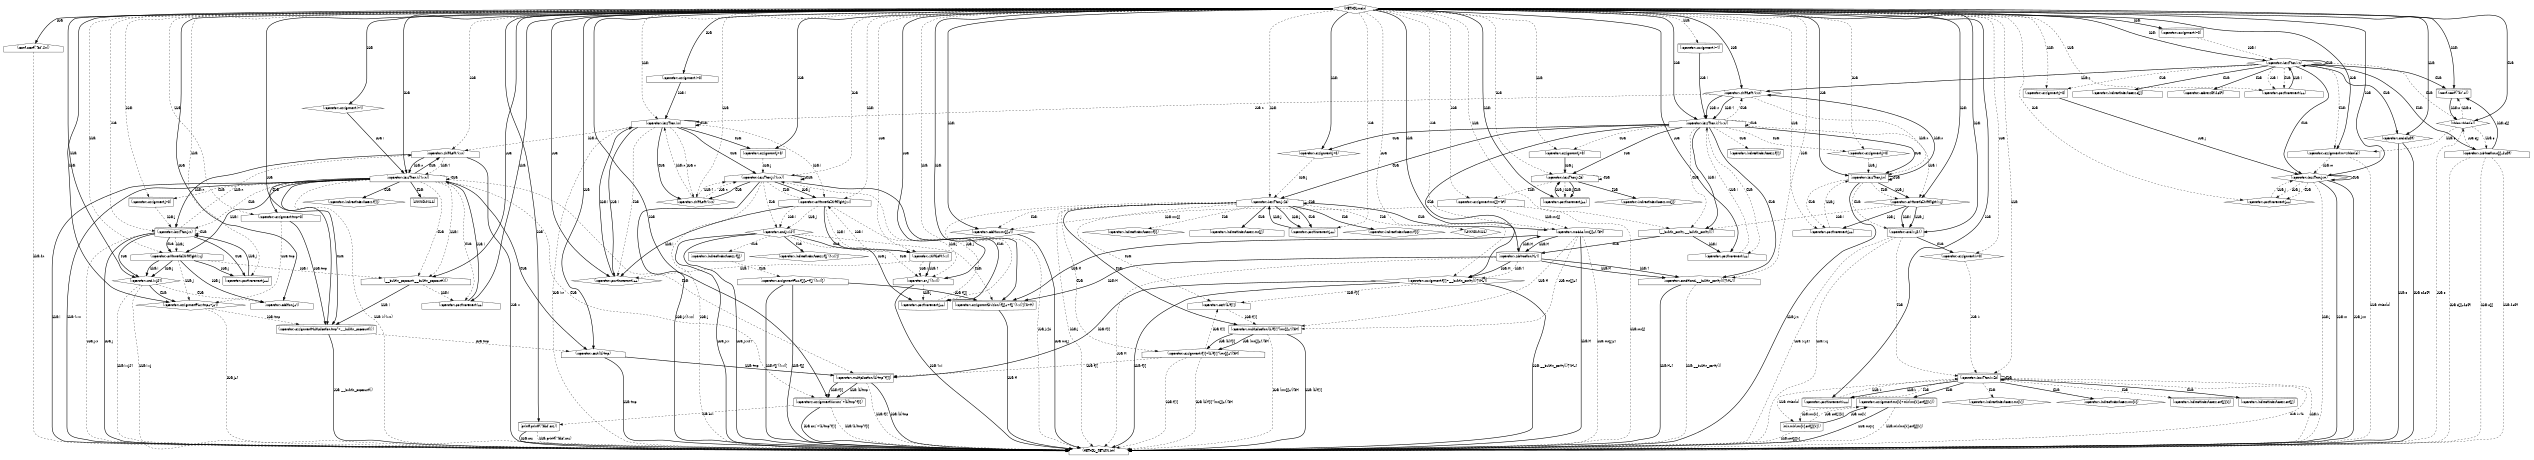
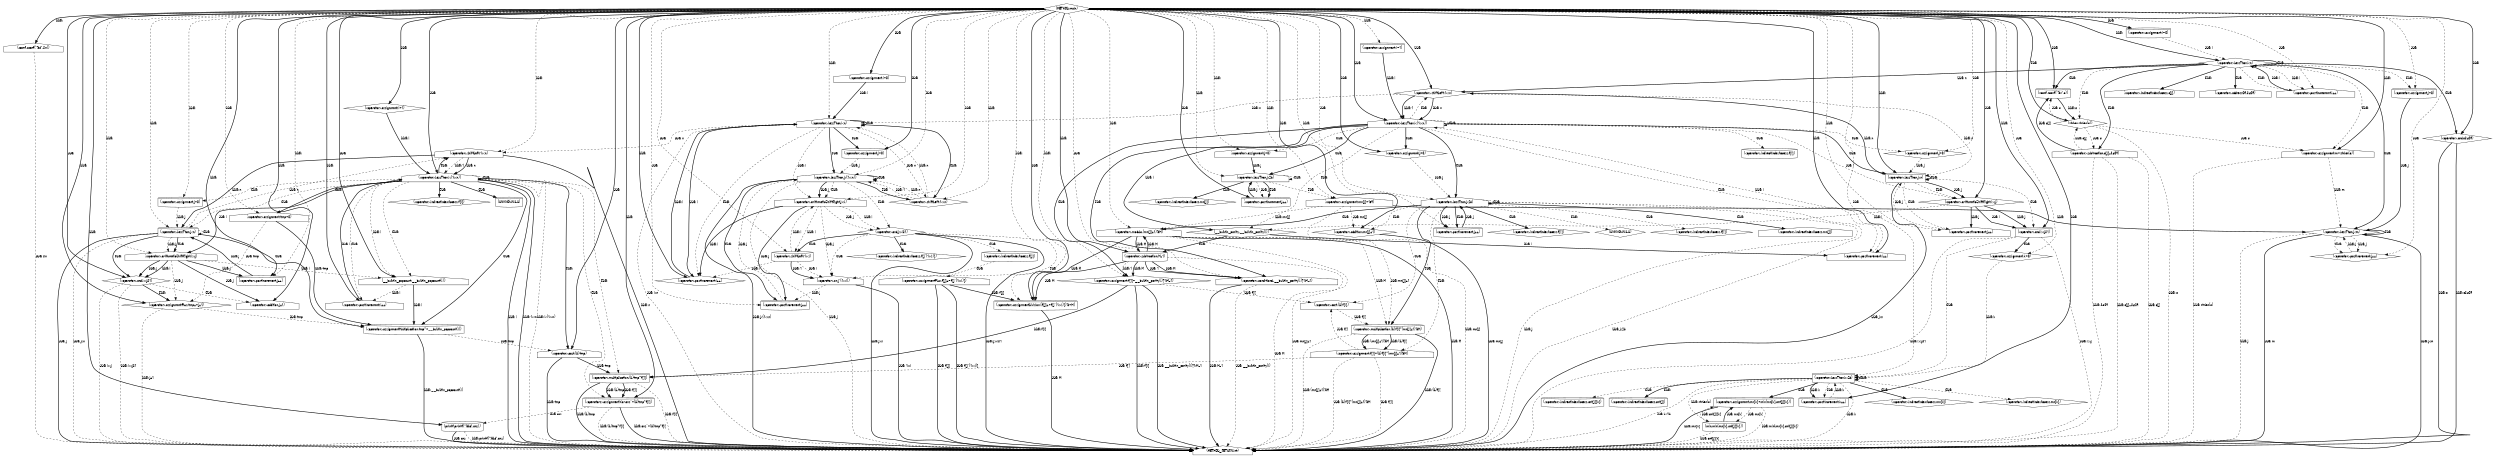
edge "(METHOD,main)" -> "(<operator>.lessThan,j<m)": now "(<operator>.assignment,mn[j]=1e9)" -> "(<operator>.lessThan,j<m)"
edge "(METHOD,main)" -> "(<operator>.or,j^(1<<i))": style bold -> dashed
edge "(METHOD,main)" -> "(__builtin_parity,__builtin_parity(i))": removed, label "DDG:"
node "(__builtin_parity,__builtin_parity(i))": shape house -> diamond
